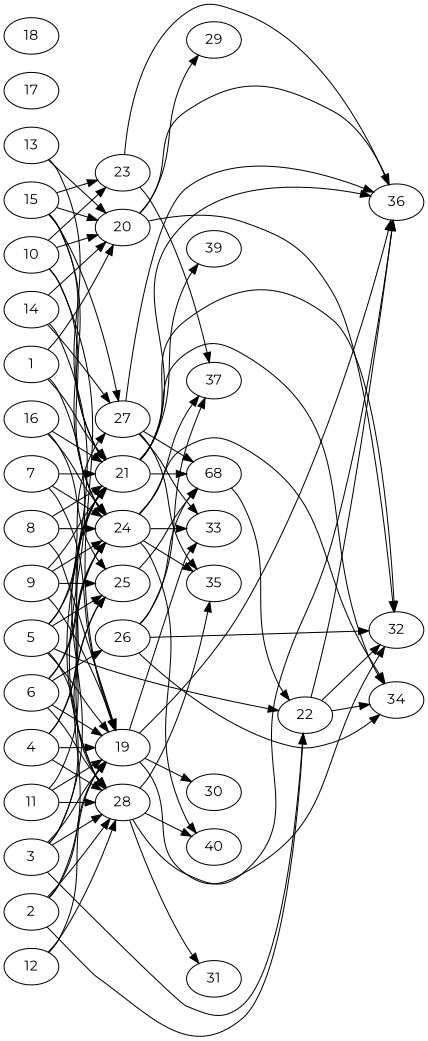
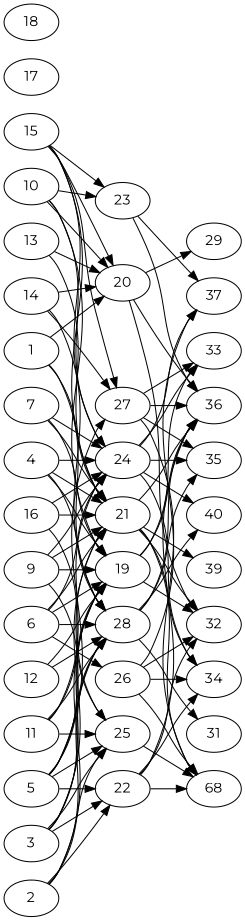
node "8": removed
edge "68" -> "22": reversed
edge "11" -> "25": added
node "30": removed
